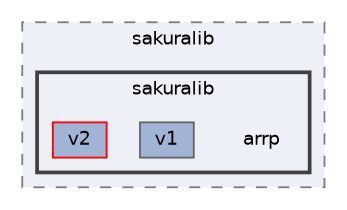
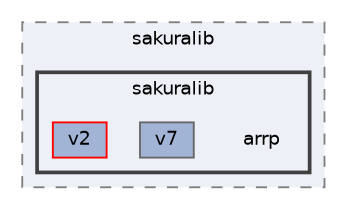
node "v1": label "v1" -> "v7"
